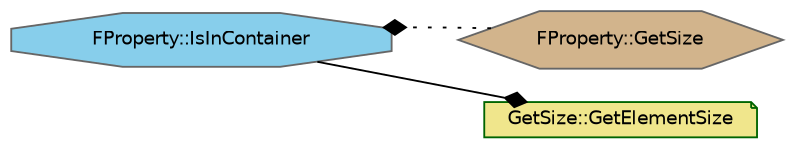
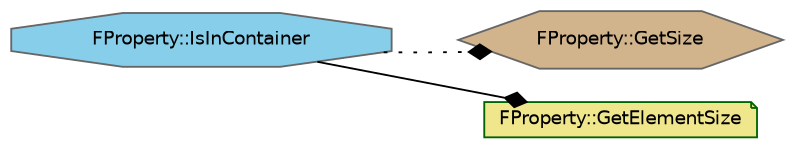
edge "FProperty::GetSize" -> "FProperty::IsInContainer": reversed
node "GetSize::GetElementSize": label "GetSize::GetElementSize" -> "FProperty::GetElementSize"
